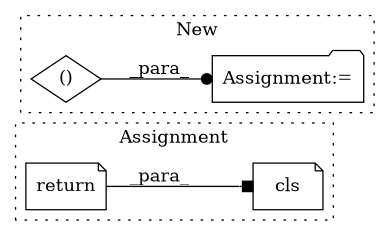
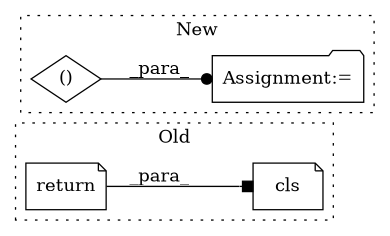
cluster "Assignment": label "Assignment" -> "Old"
